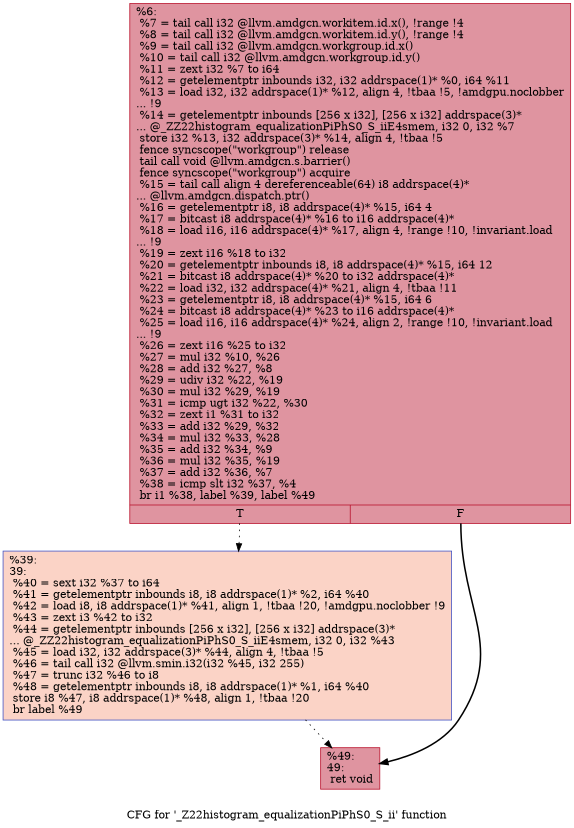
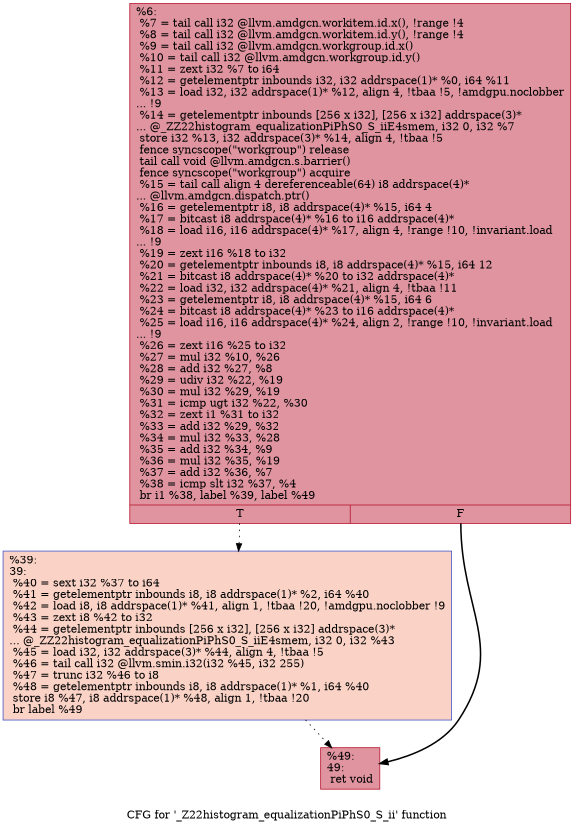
node "%39:": text "%43 = zext i3 %42 to i32" -> "%43 = zext i8 %42 to i32"
